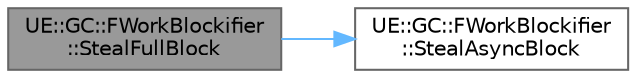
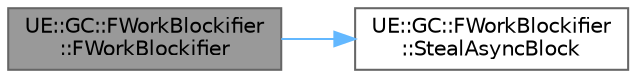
node "UE::GC::FWorkBlockifier ::StealFullBlock": label "UE::GC::FWorkBlockifier ::StealFullBlock" -> "UE::GC::FWorkBlockifier ::FWorkBlockifier"
